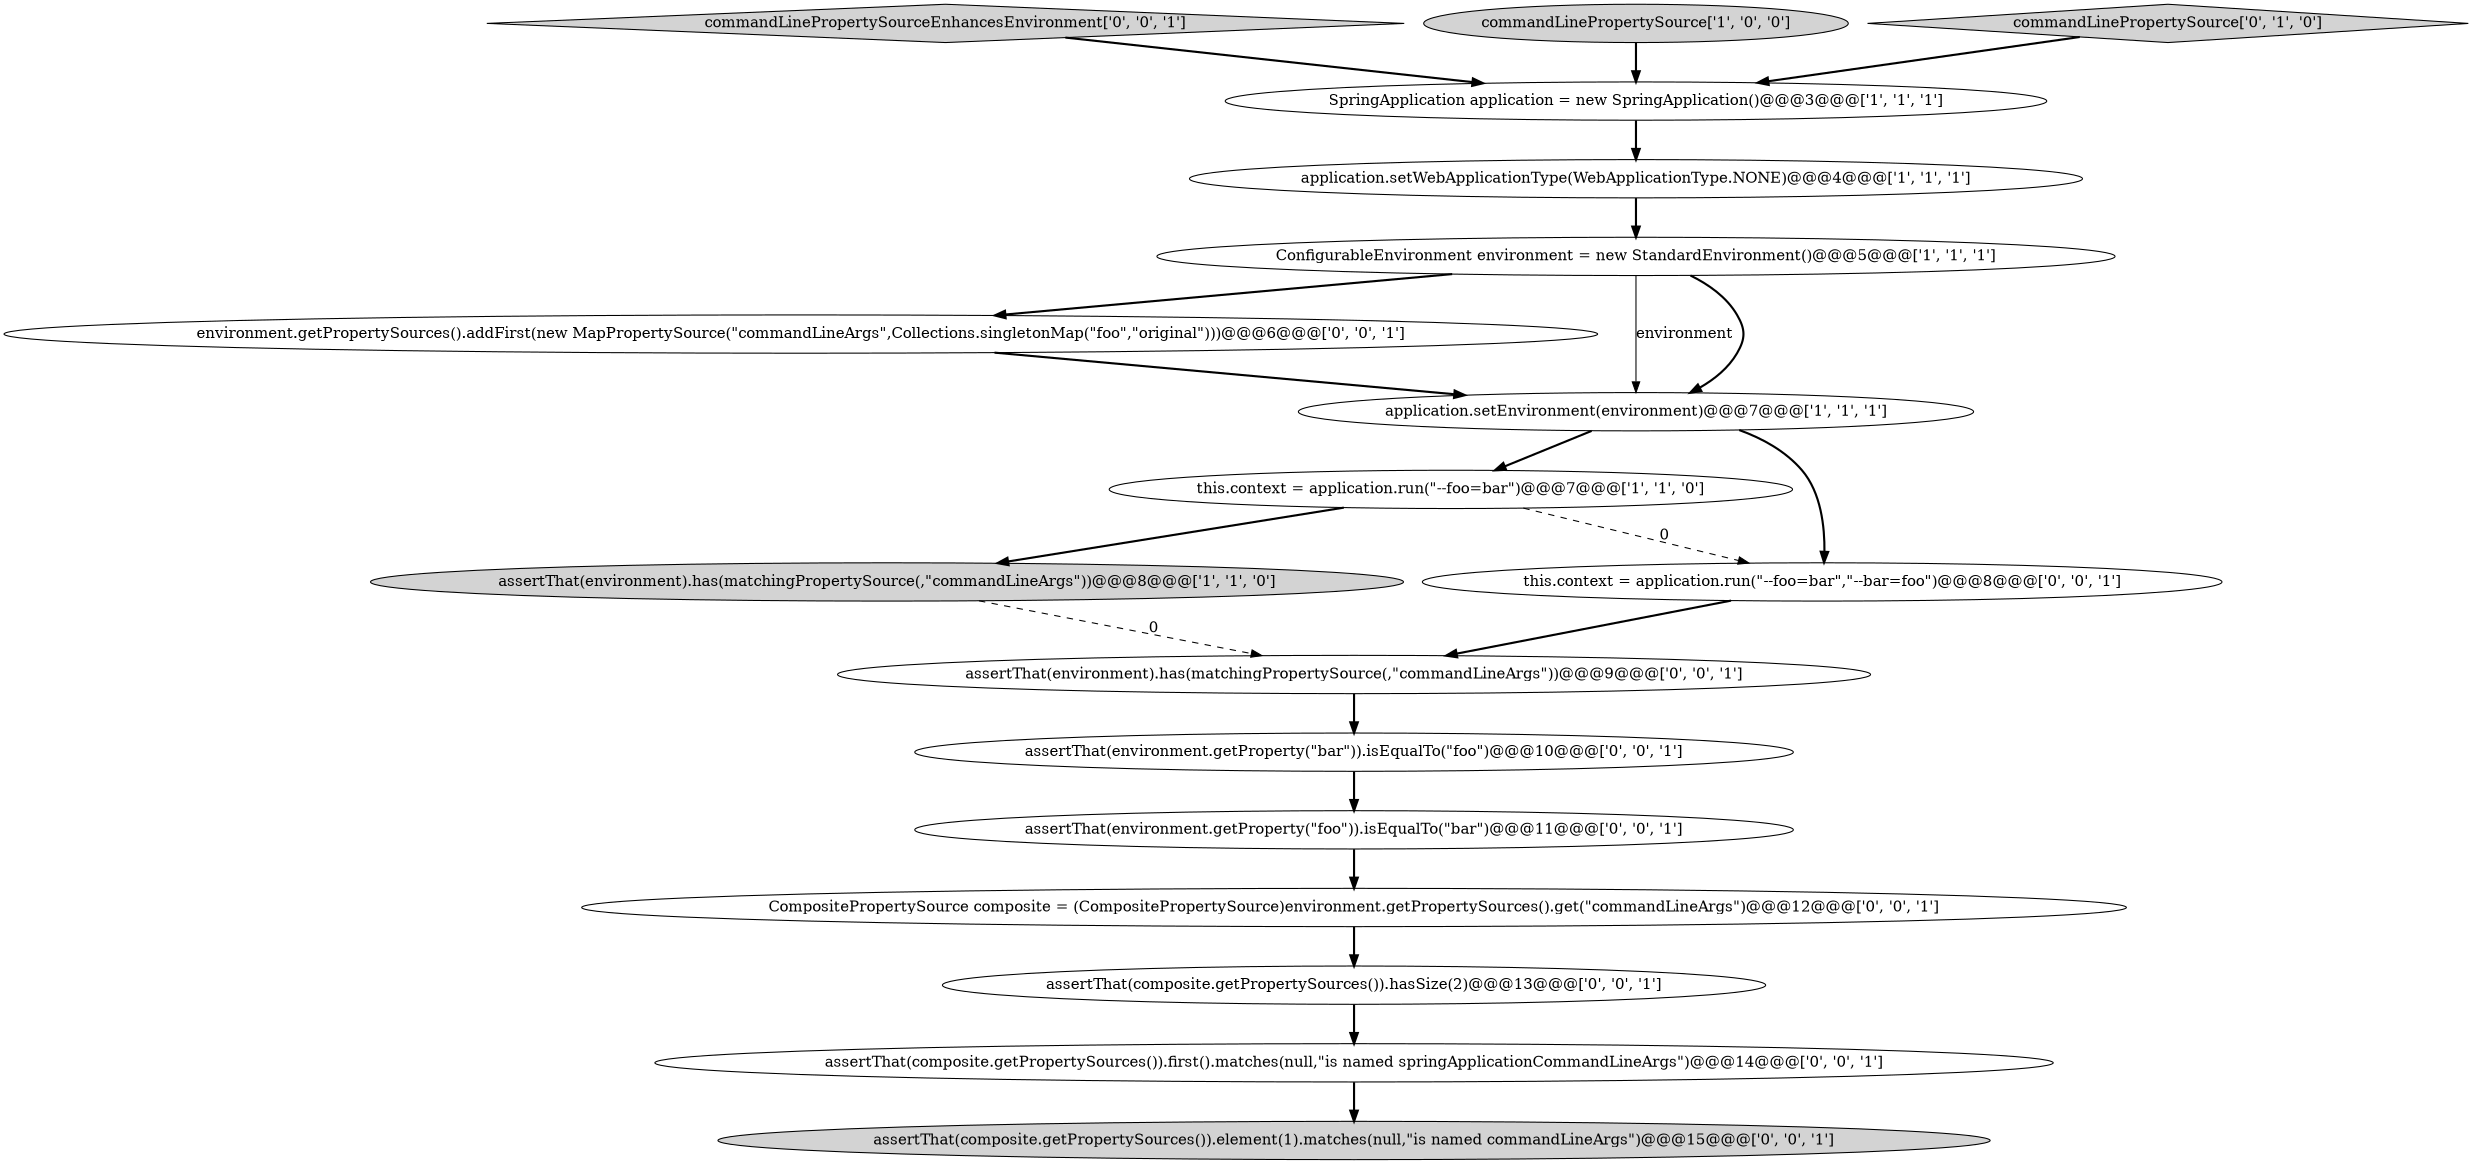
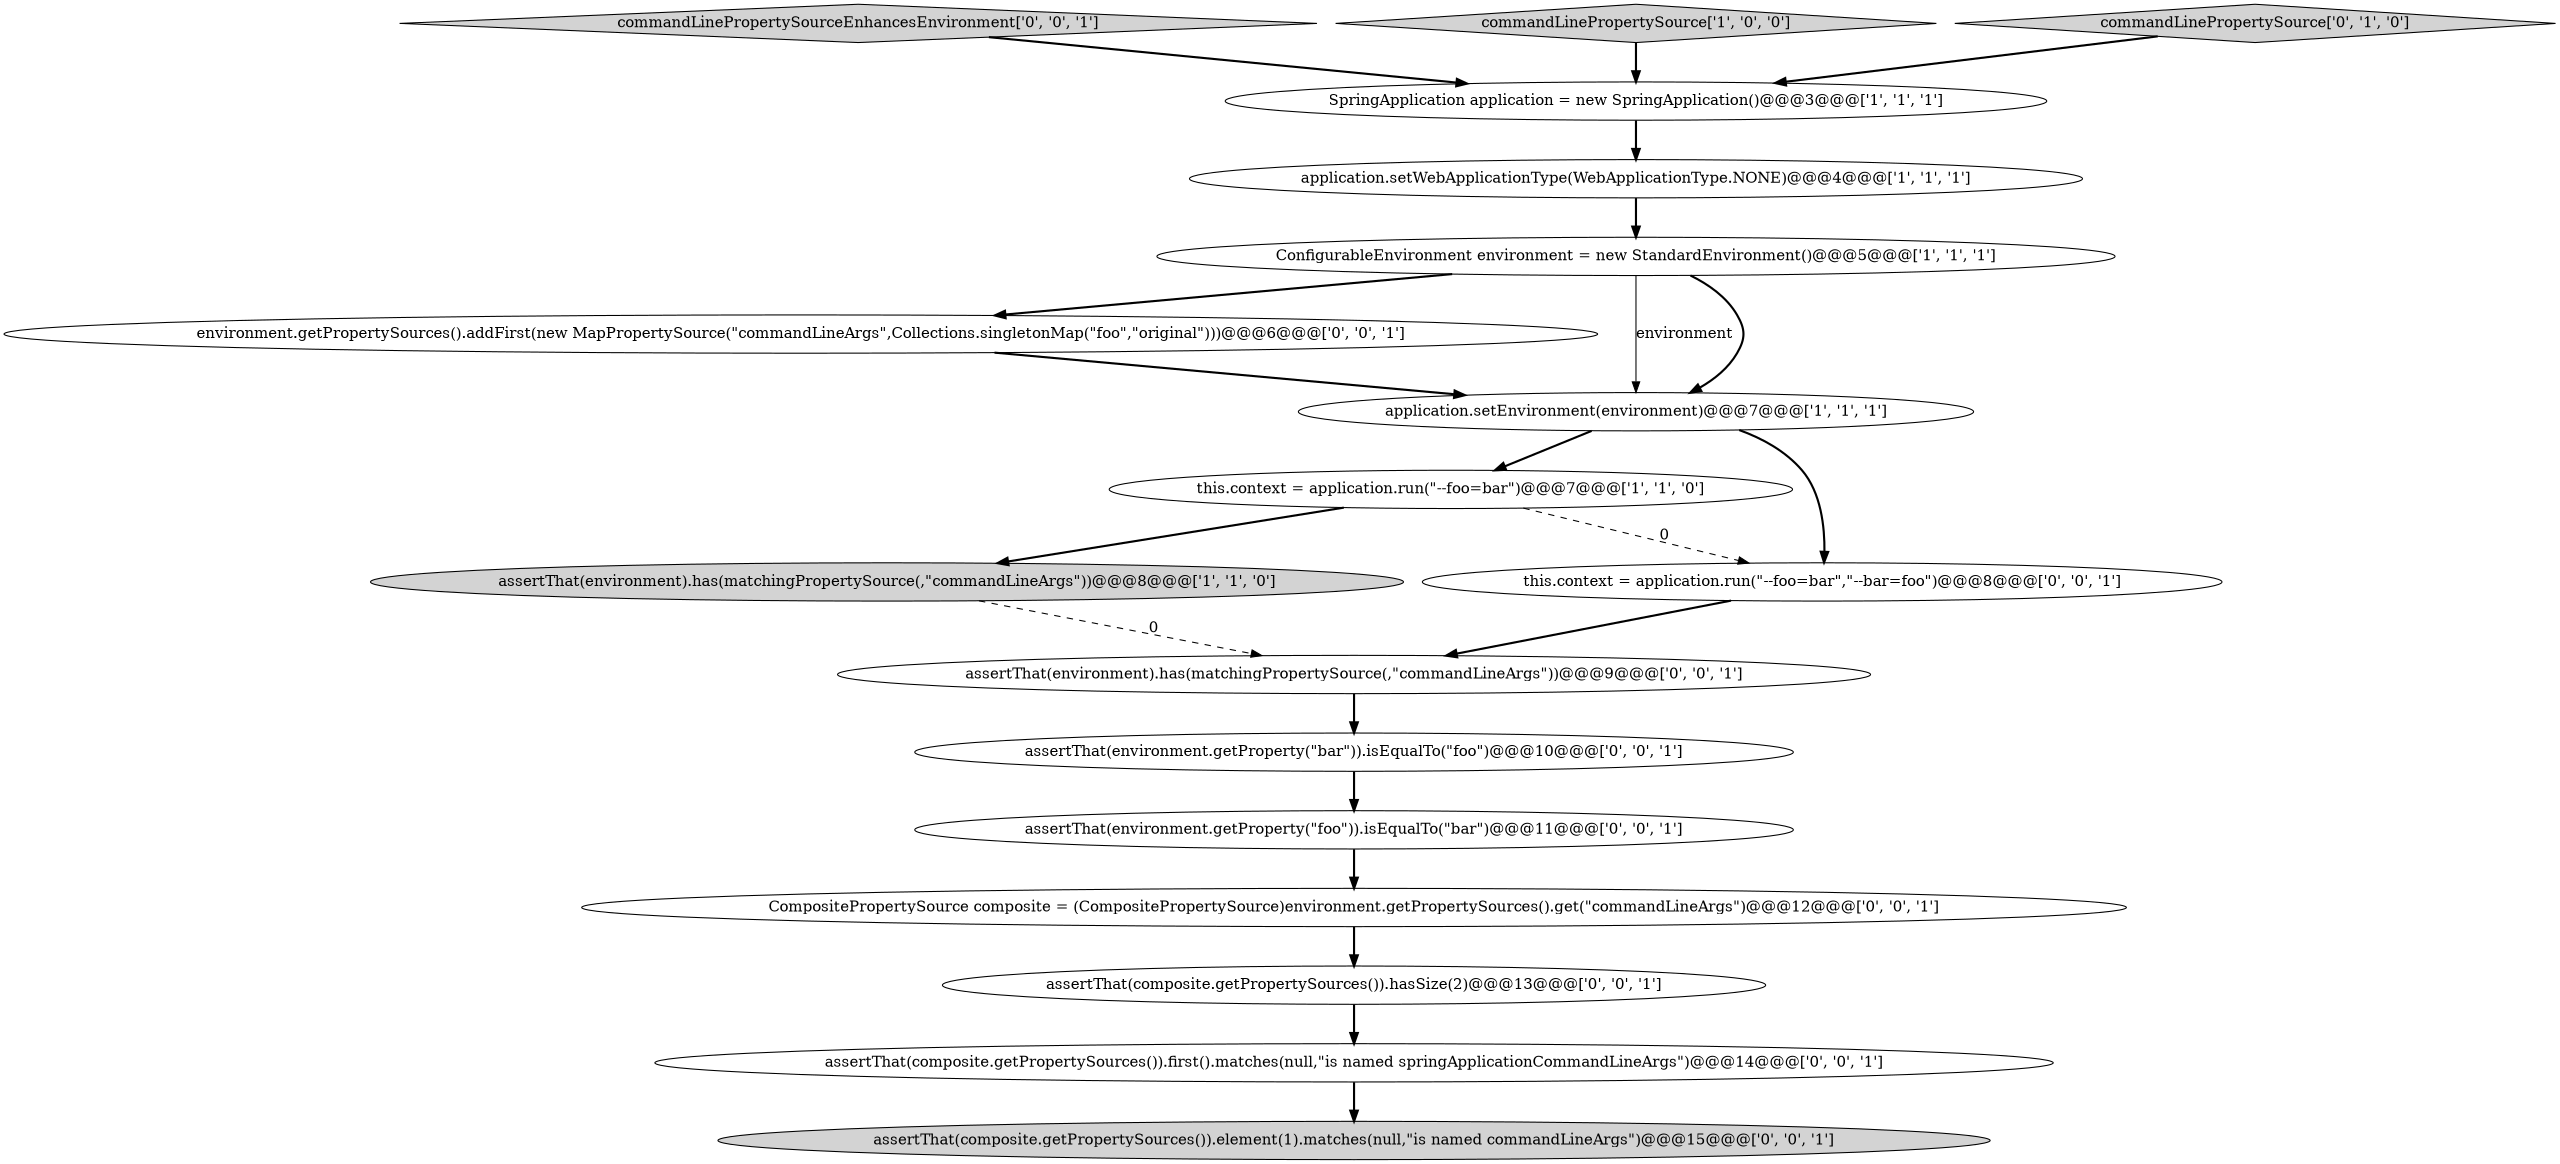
node "commandLinePropertySource['1', '0', '0']": shape ellipse -> diamond
